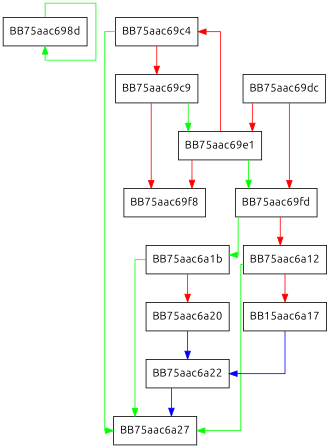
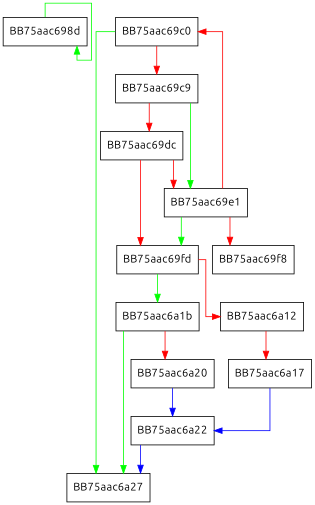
node "BB75aac69c4": label "BB75aac69c4" -> "BB75aac69c0"
edge "BB75aac69c9" -> "BB75aac69f8": now "BB75aac69c9" -> "BB75aac69dc"
node "BB15aac6a17": label "BB15aac6a17" -> "BB75aac6a17"
edge "BB75aac6a12" -> "BB75aac6a27": removed
